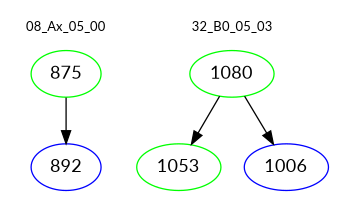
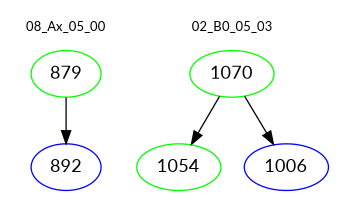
cluster "32_B0_05_03": label "32_B0_05_03" -> "02_B0_05_03"
node "875": label "875" -> "879"
node "1080": label "1080" -> "1070"
node "1053": label "1053" -> "1054"
